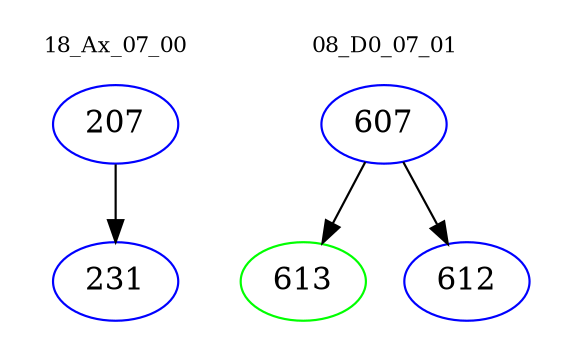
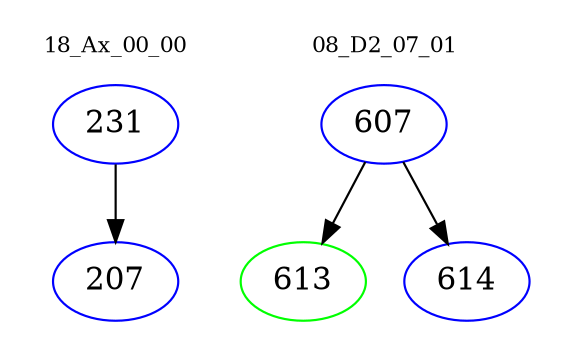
cluster "18_Ax_07_00": label "18_Ax_07_00" -> "18_Ax_00_00"
cluster "08_D0_07_01": label "08_D0_07_01" -> "08_D2_07_01"
edge "207" -> "231": reversed
node "612": label "612" -> "614"
